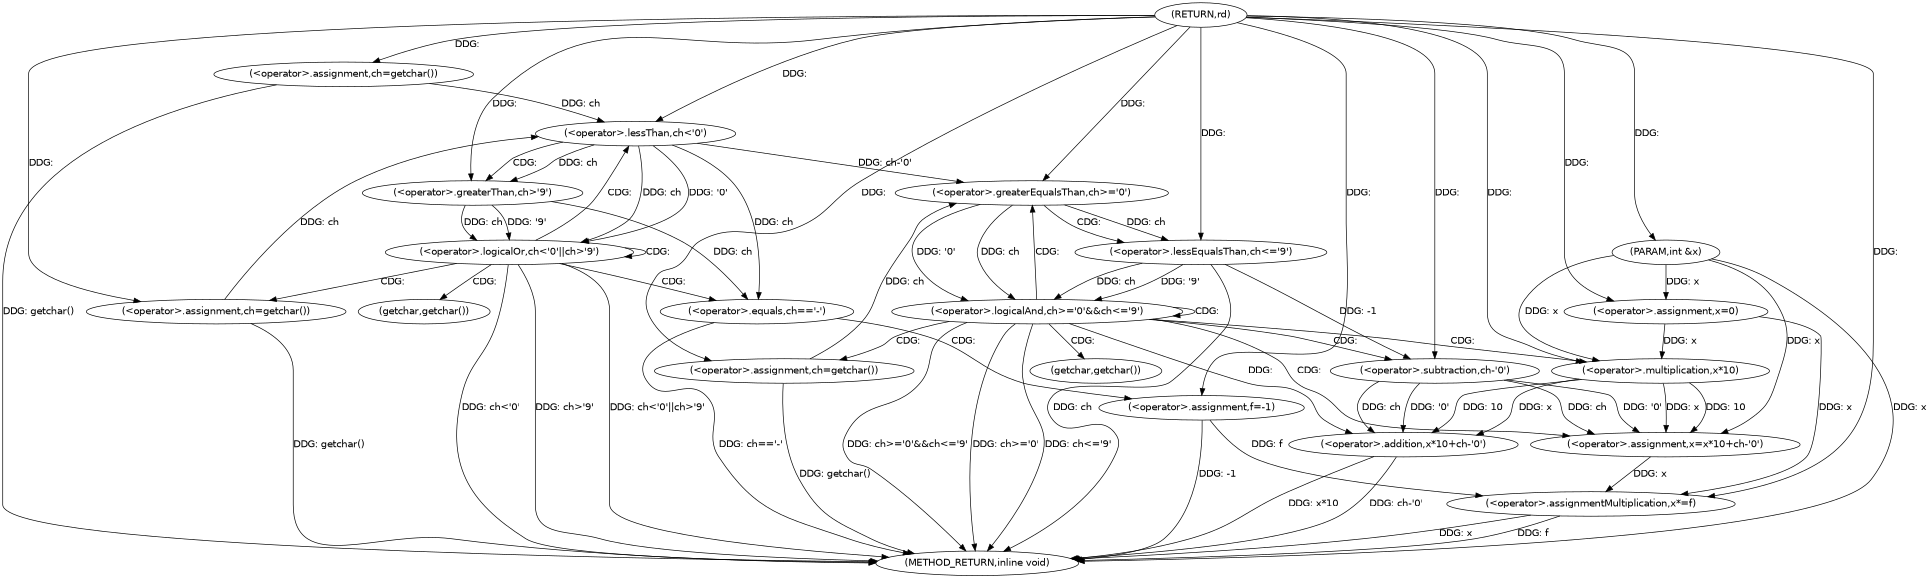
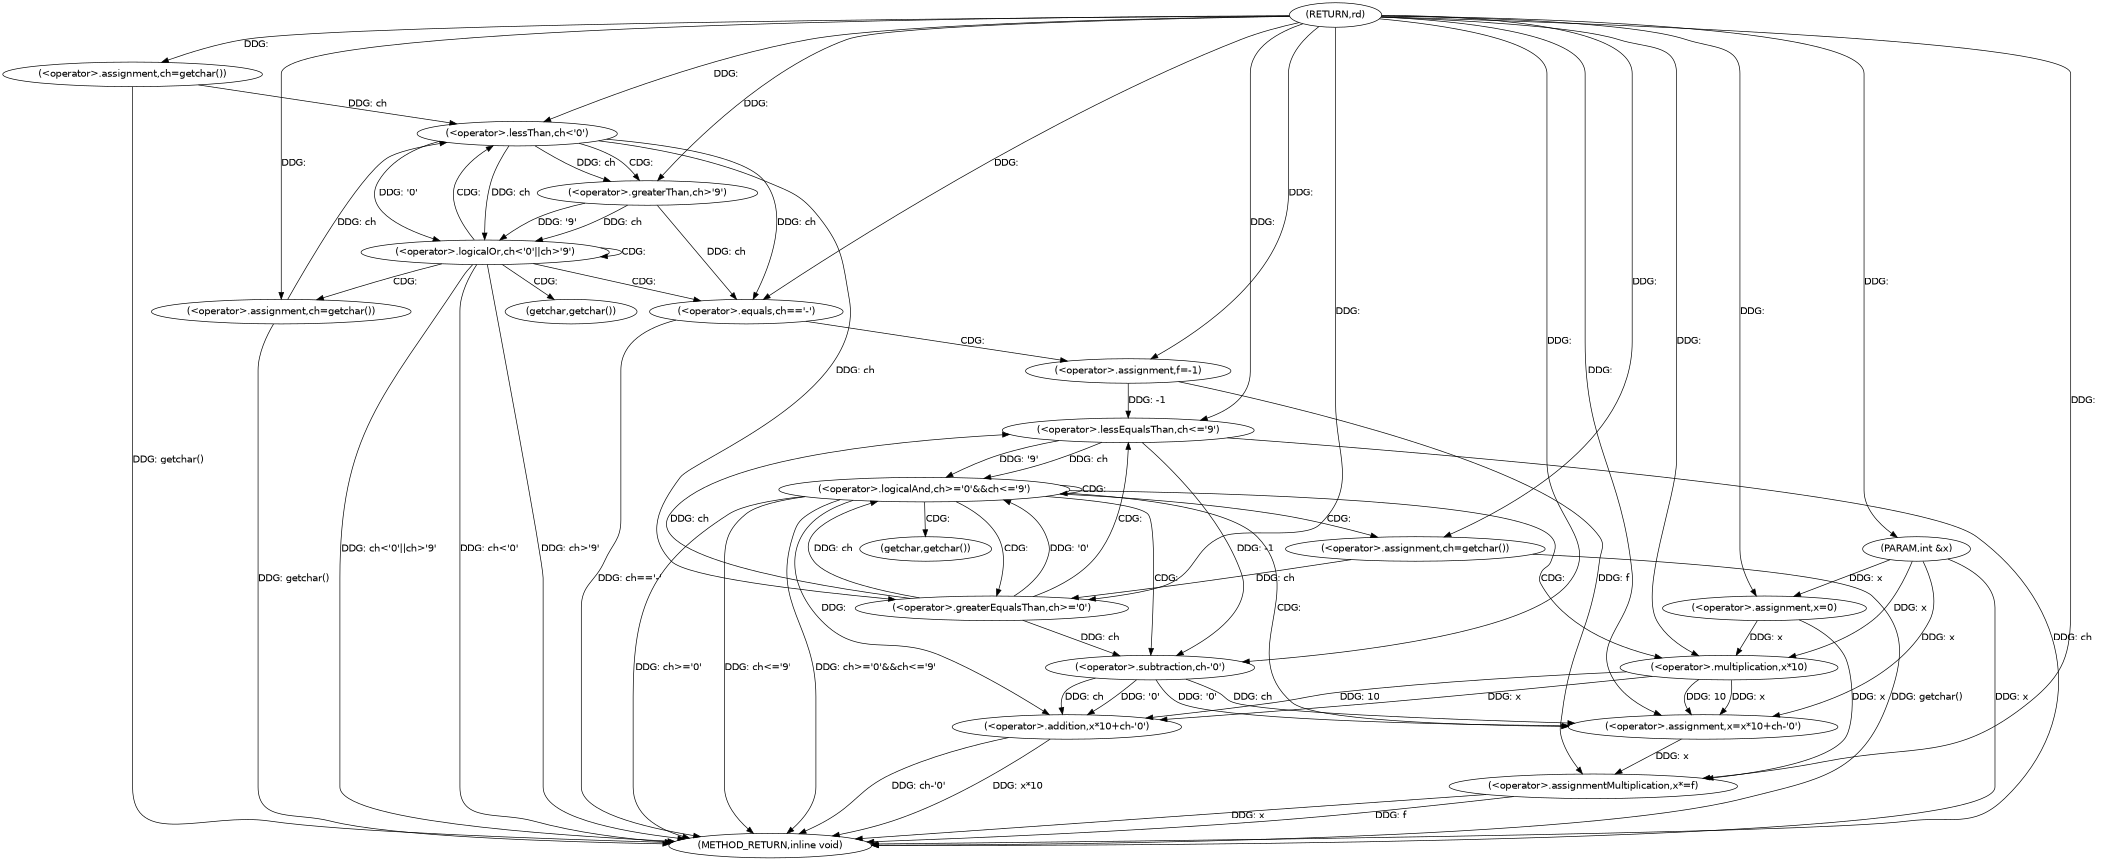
edge "(RETURN,rd)" -> "(<operator>.equals,ch=='-')": added, label "DDG:"
edge "(<operator>.lessThan,ch<'0')" -> "(<operator>.greaterEqualsThan,ch>='0')": label "DDG: ch-'0'" -> "DDG: ch"
edge "(RETURN,rd)" -> "(<operator>.assignment,x=x*10+ch-'0')": added, label "DDG:"
edge "(<operator>.assignment,f=-1)" -> "(METHOD_RETURN,inline void)": now "(<operator>.assignment,f=-1)" -> "(<operator>.lessEqualsThan,ch<='9')"
edge "(<operator>.greaterEqualsThan,ch>='0')" -> "(<operator>.subtraction,ch-'0')": added, label "DDG: ch"
